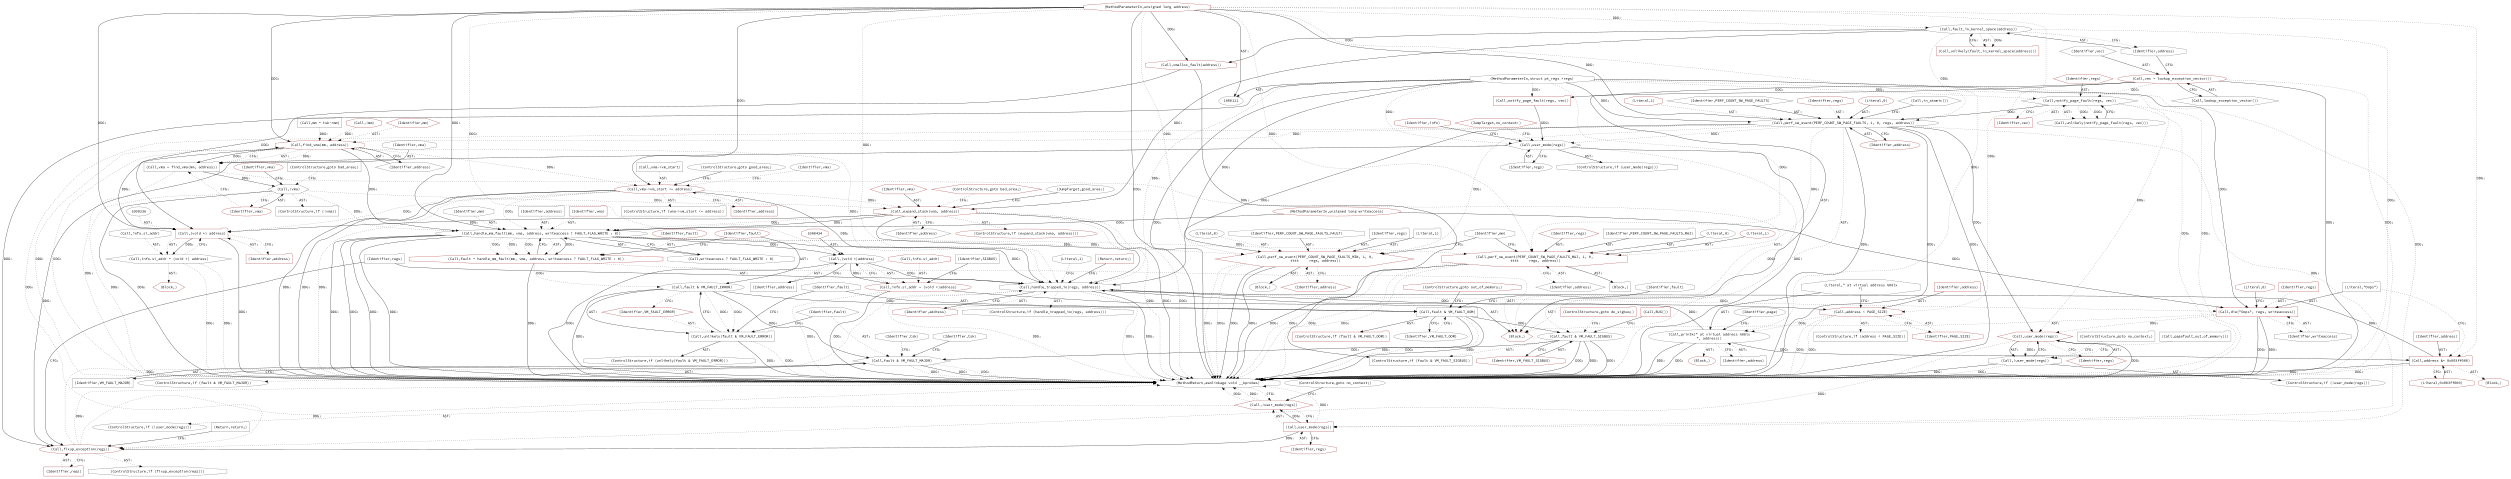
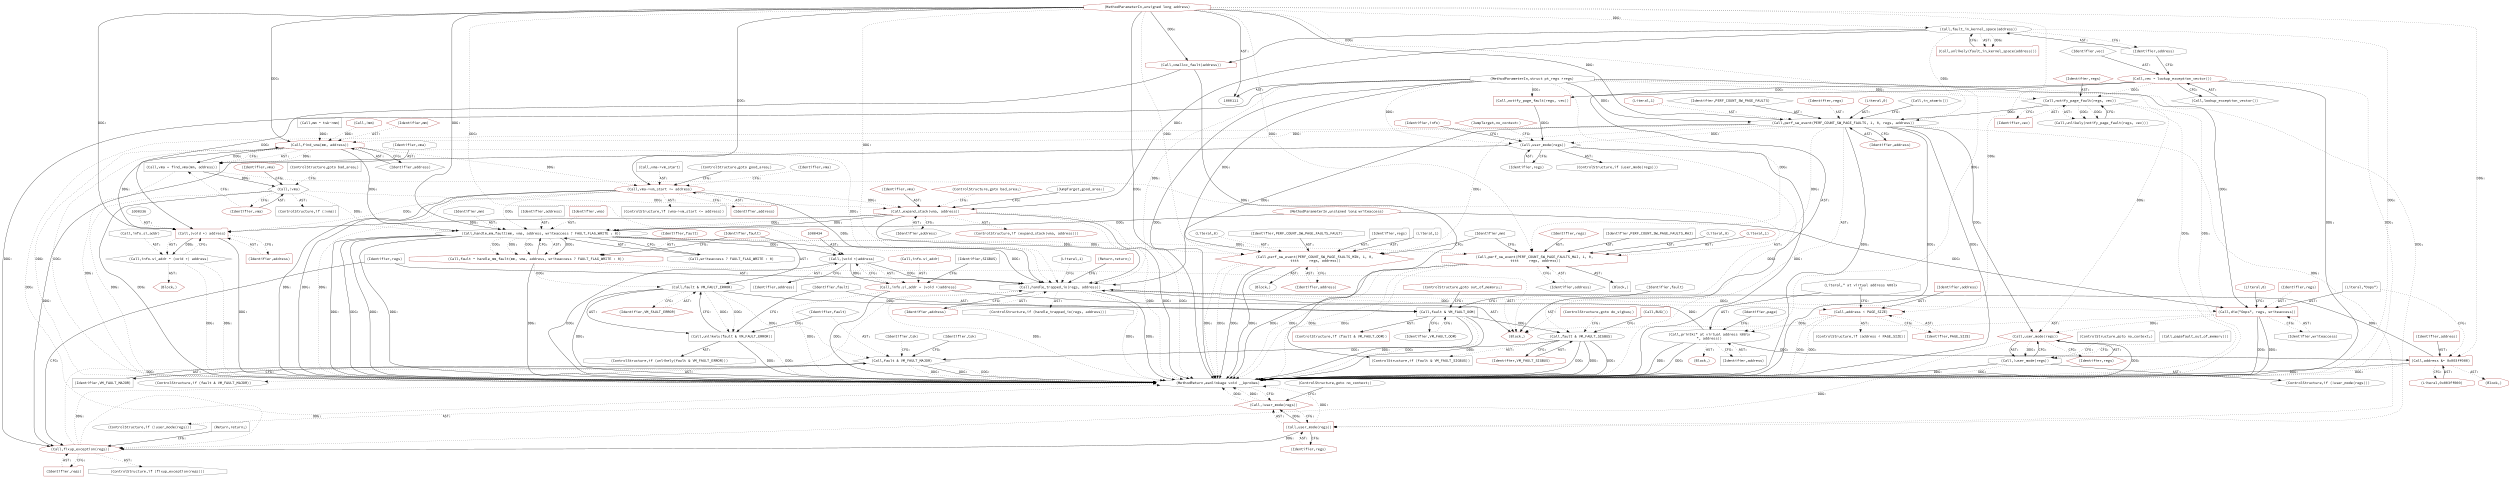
edge "(Call,handle_trapped_io(regs, address))" -> "(Call,address < PAGE_SIZE)": style solid -> dotted
edge "(Identifier,VM_FAULT_ERROR)" -> "(Call,unlikely(fault & VM_FAULT_ERROR))": now "(Identifier,VM_FAULT_ERROR)" -> "(Call,fault & VM_FAULT_ERROR)"
edge "(Call,fault & VM_FAULT_ERROR)" -> "(Call,fault & VM_FAULT_MAJOR)": style solid -> dotted
